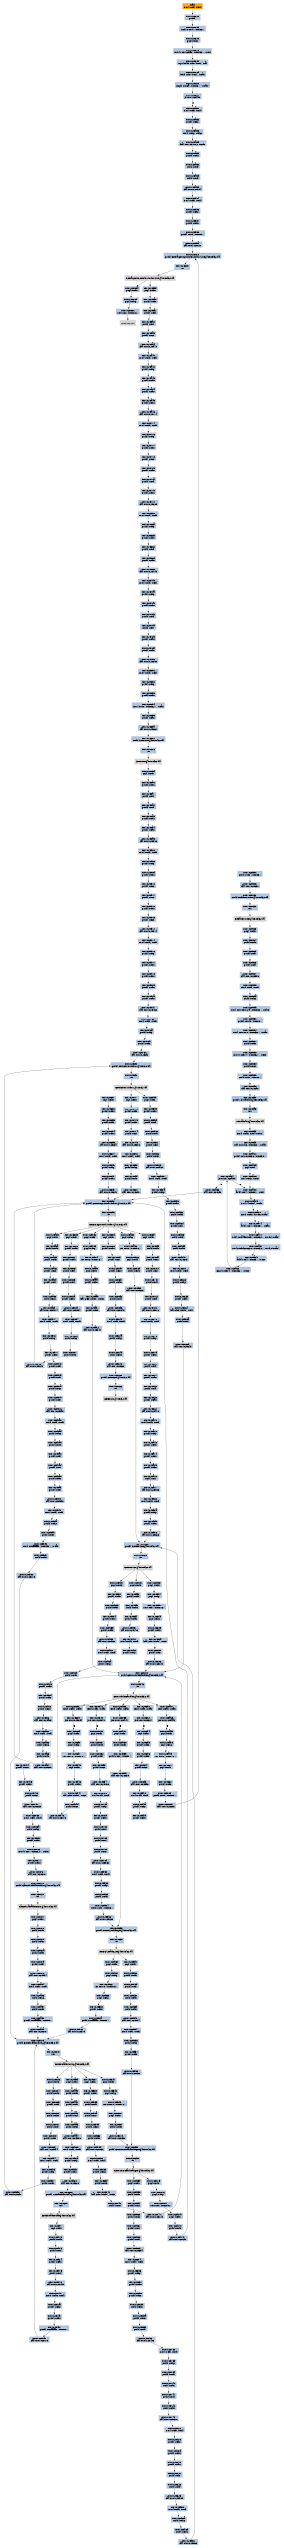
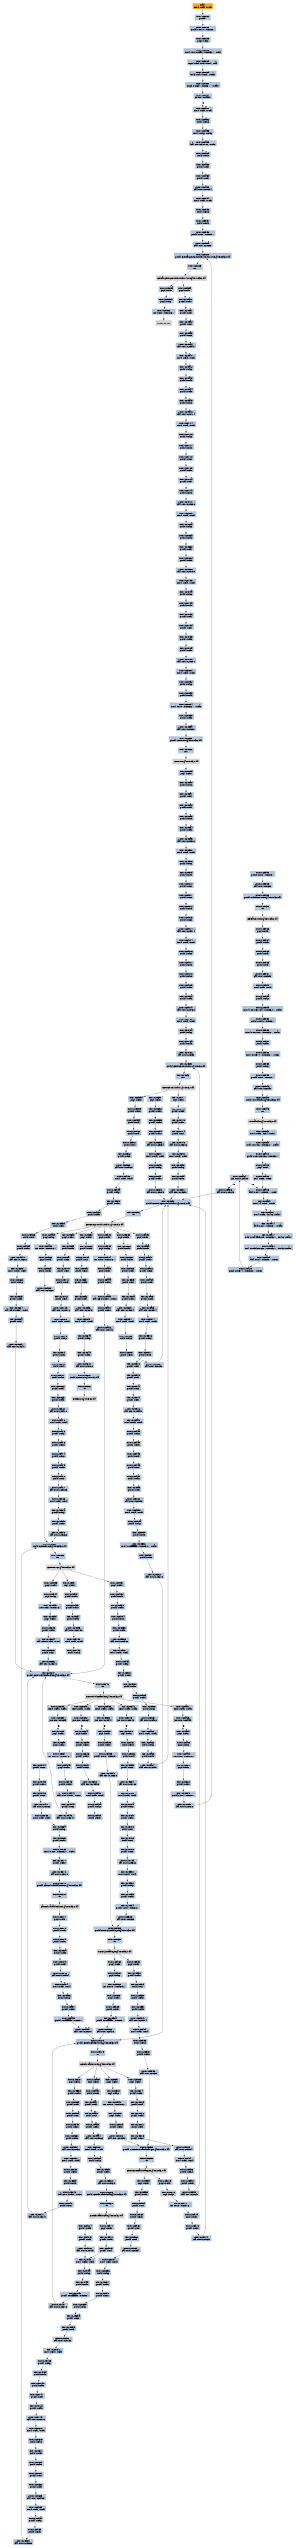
edge "0x0102eb73 pushl %esi" -> "0x0102eb74 pushl %eax": now "0x0102eb73 pushl %esi" -> "0x0102e7f8 movl %ebe, %edi"
